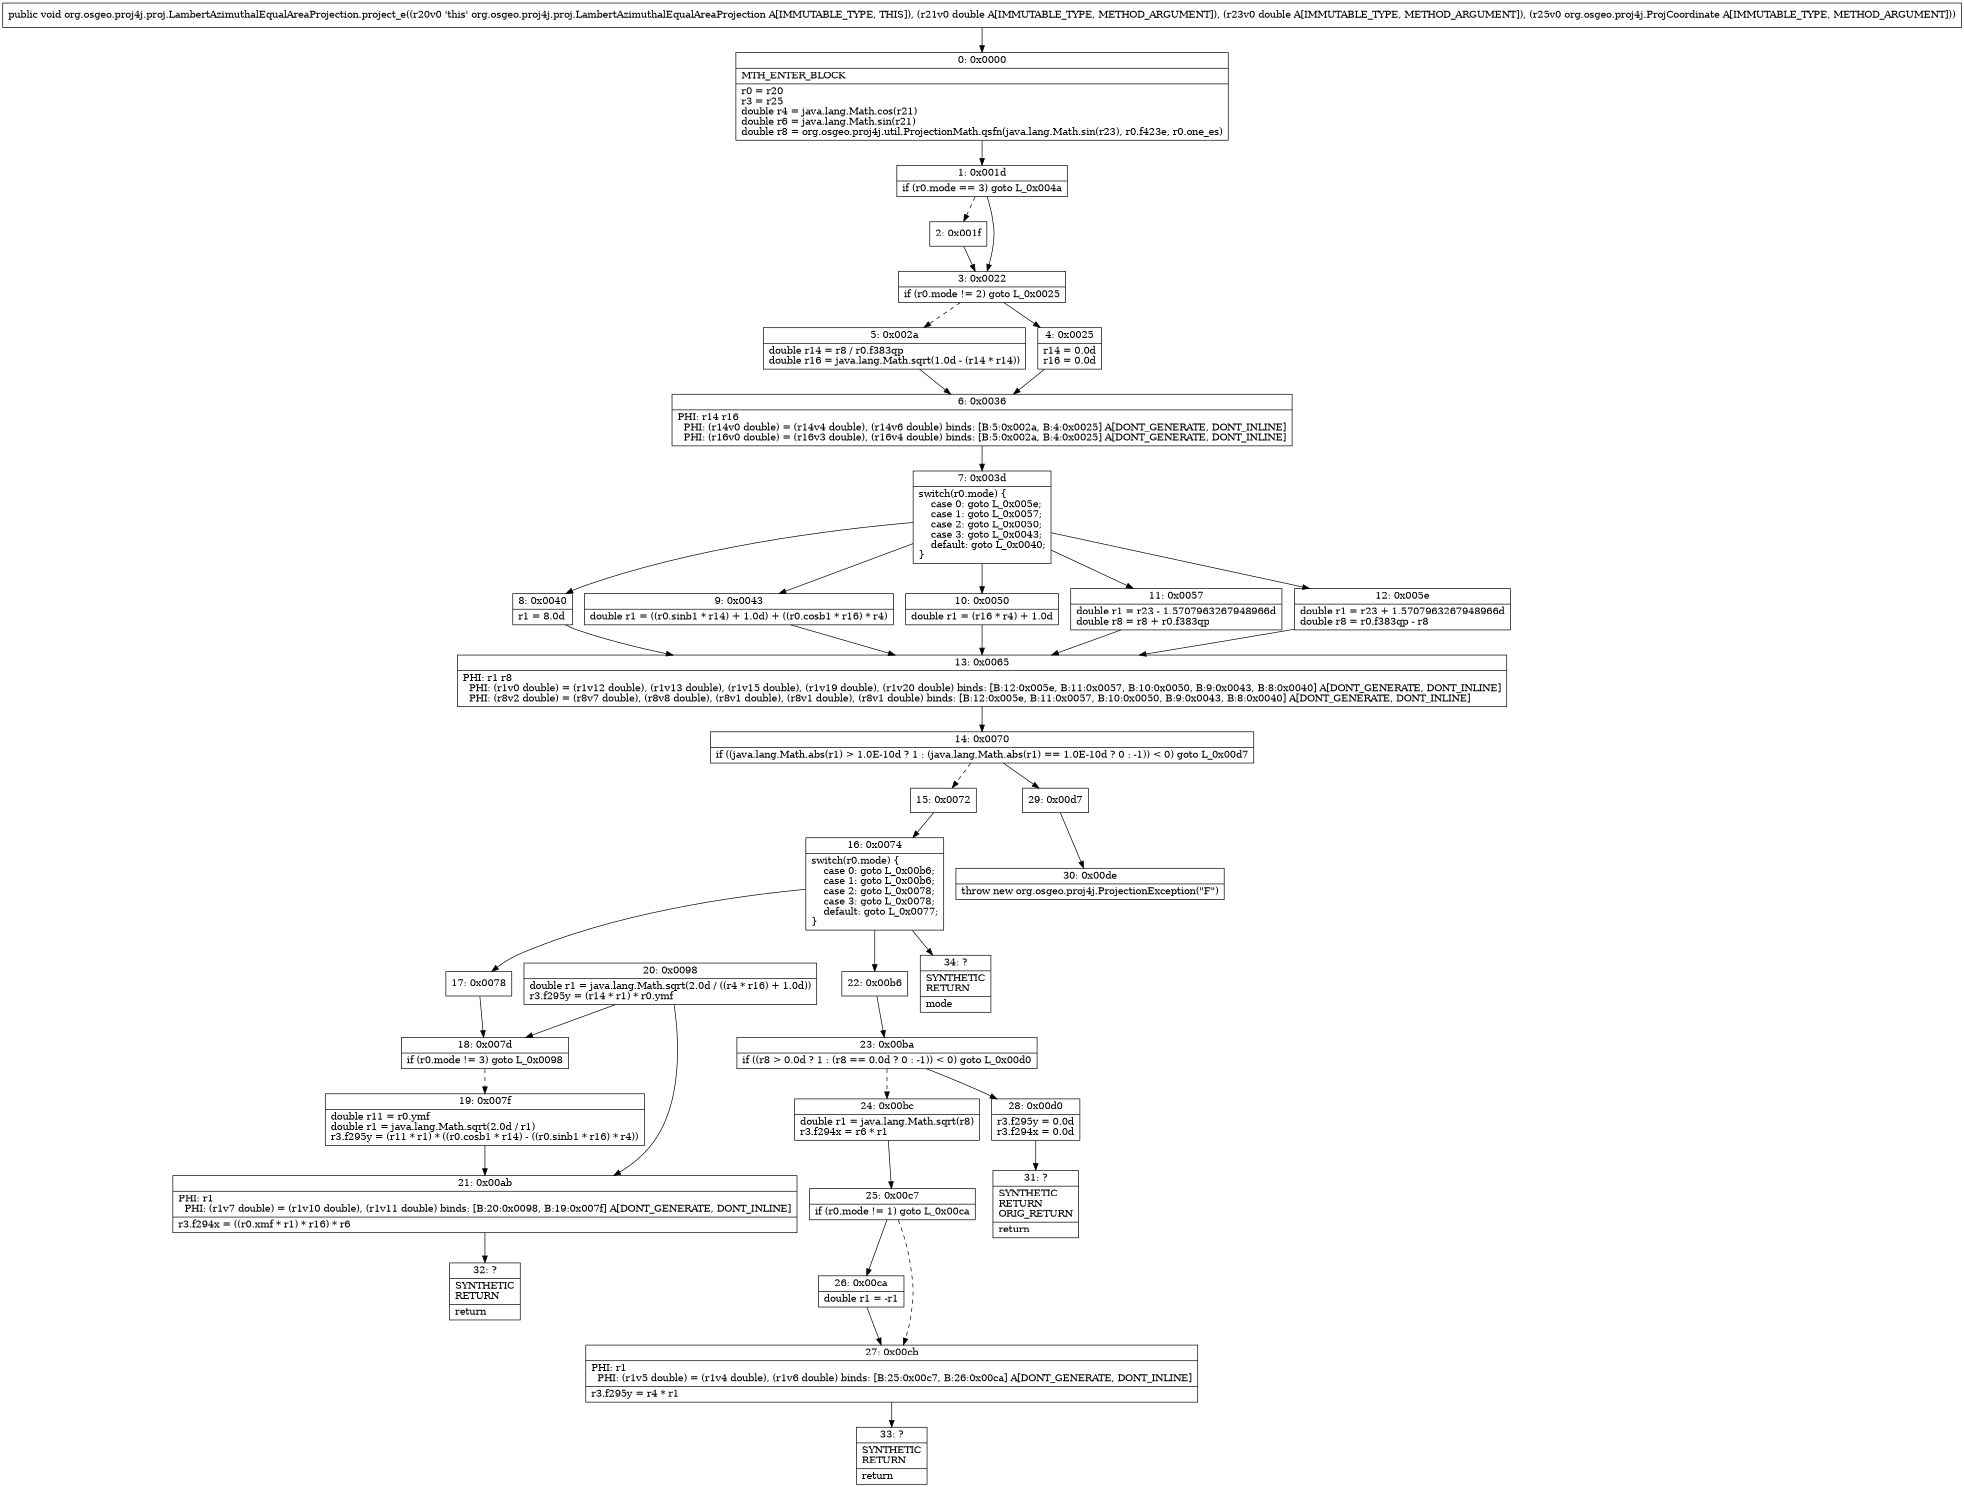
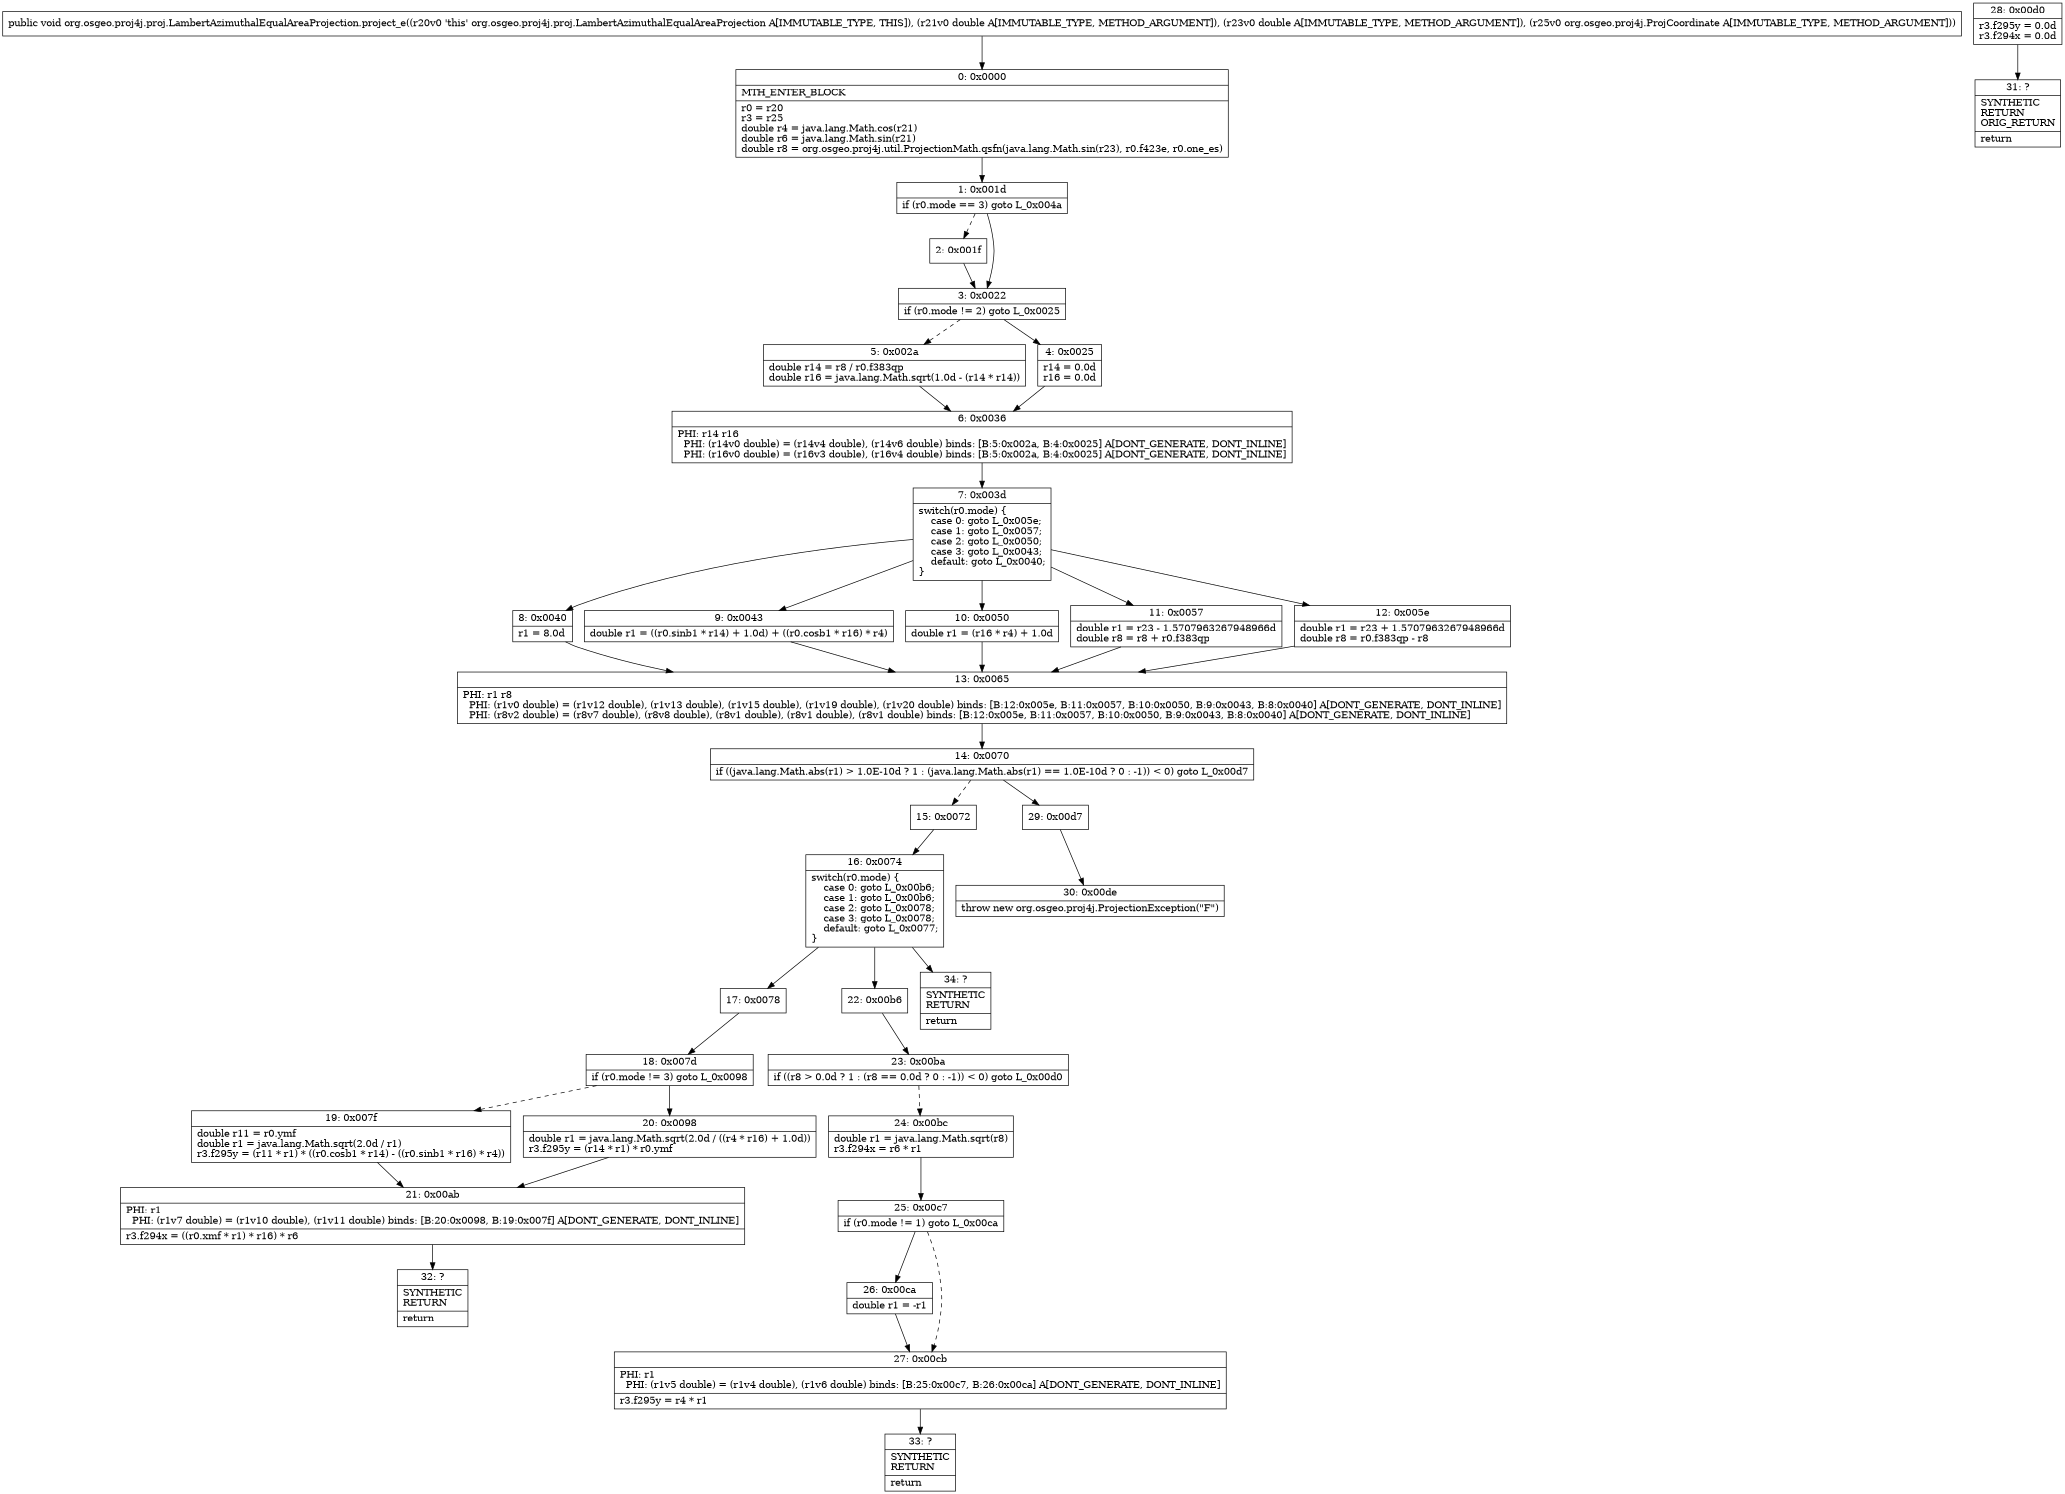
node "34: ?": text "mode" -> "return"
edge "20: 0x0098" -> "18: 0x007d": reversed
edge "23: 0x00ba" -> "28: 0x00d0": removed
